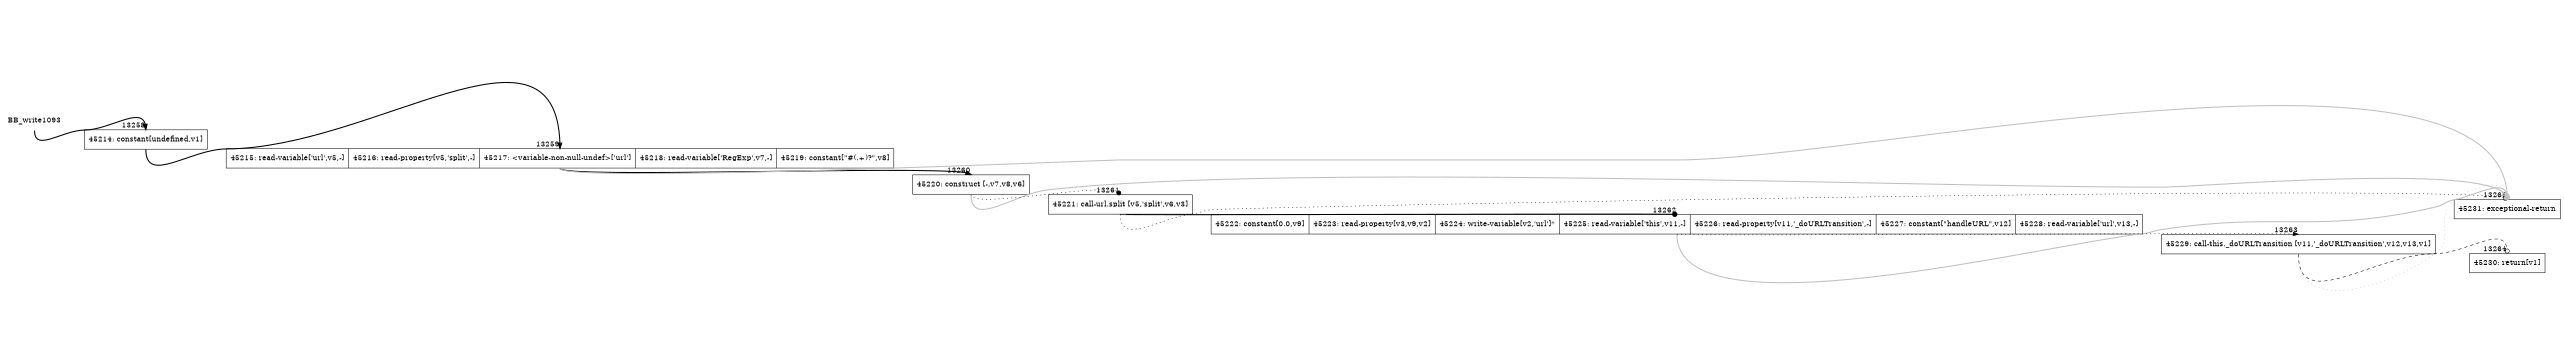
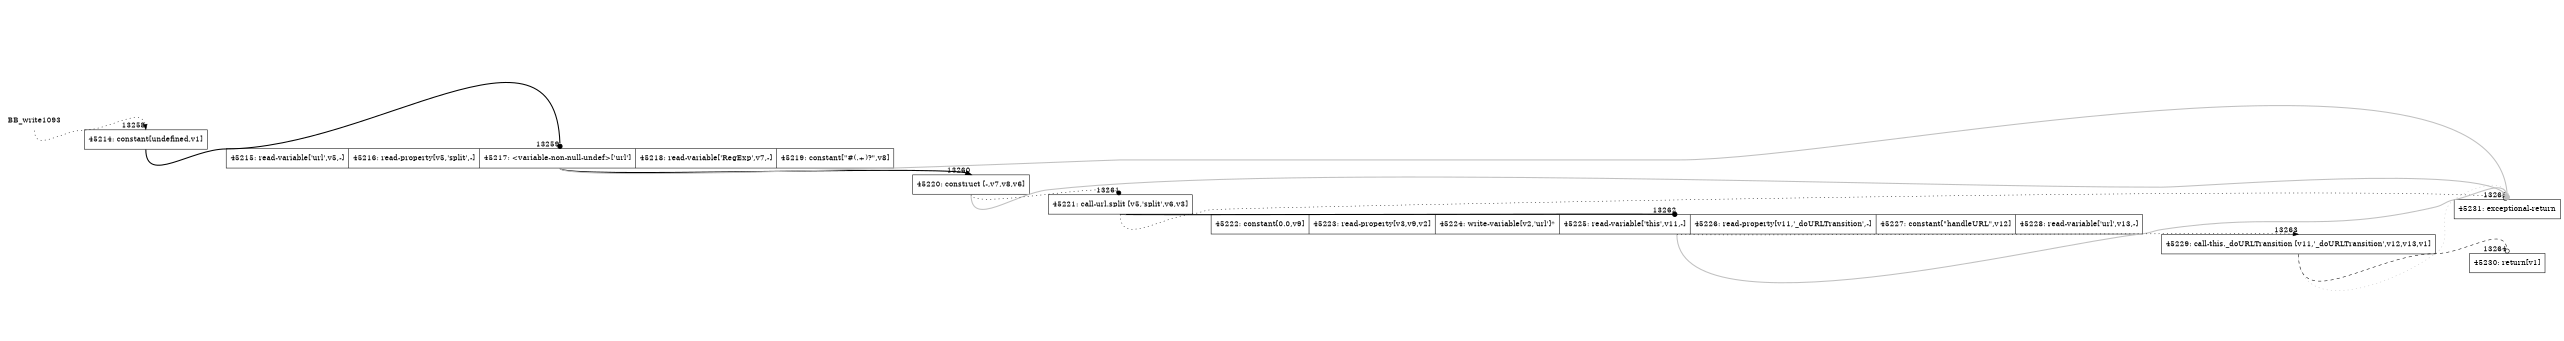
edge "45214: constant[undefined,v1]" -> "45215: read-variable['url',v5,-]": arrowhead normal -> dot
edge "BB_write1093" -> "45214: constant[undefined,v1]": style bold -> dotted
